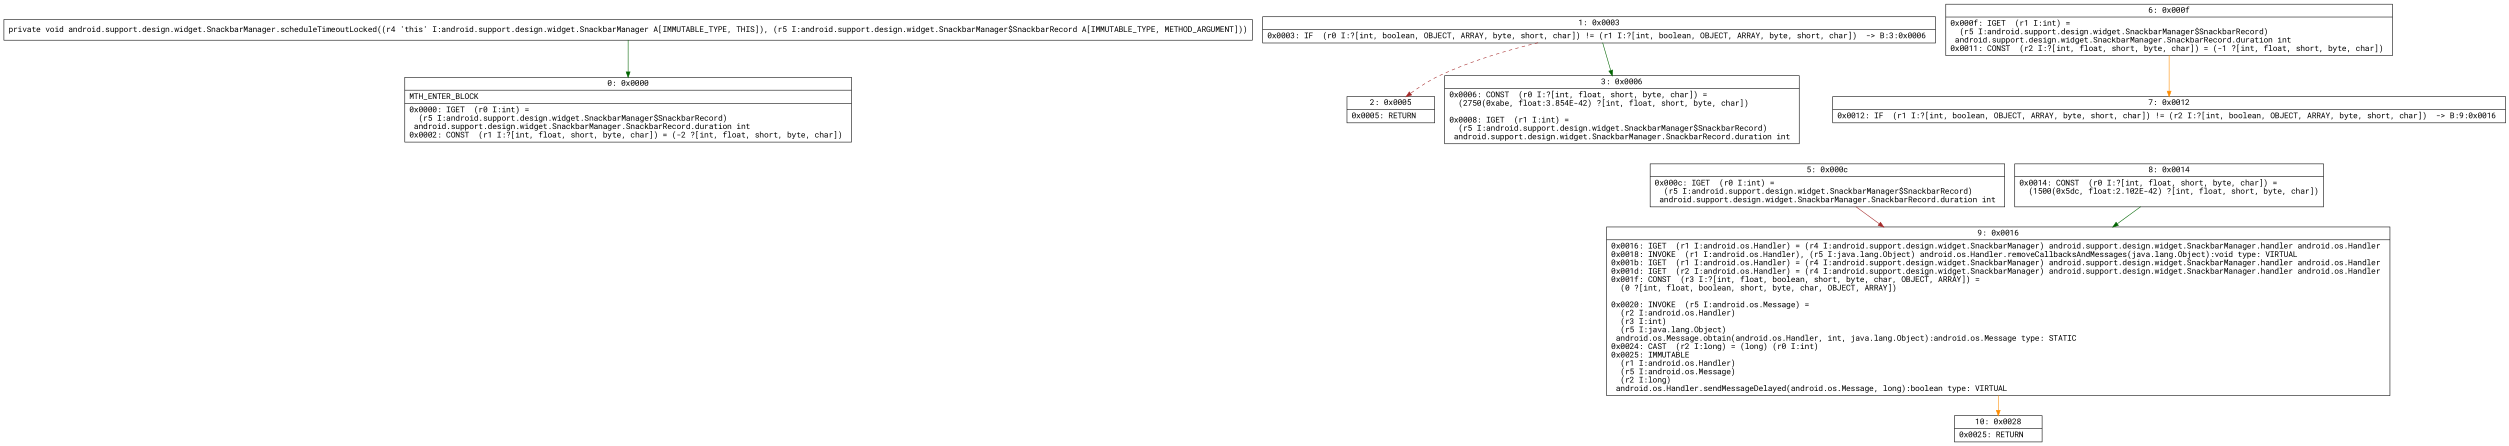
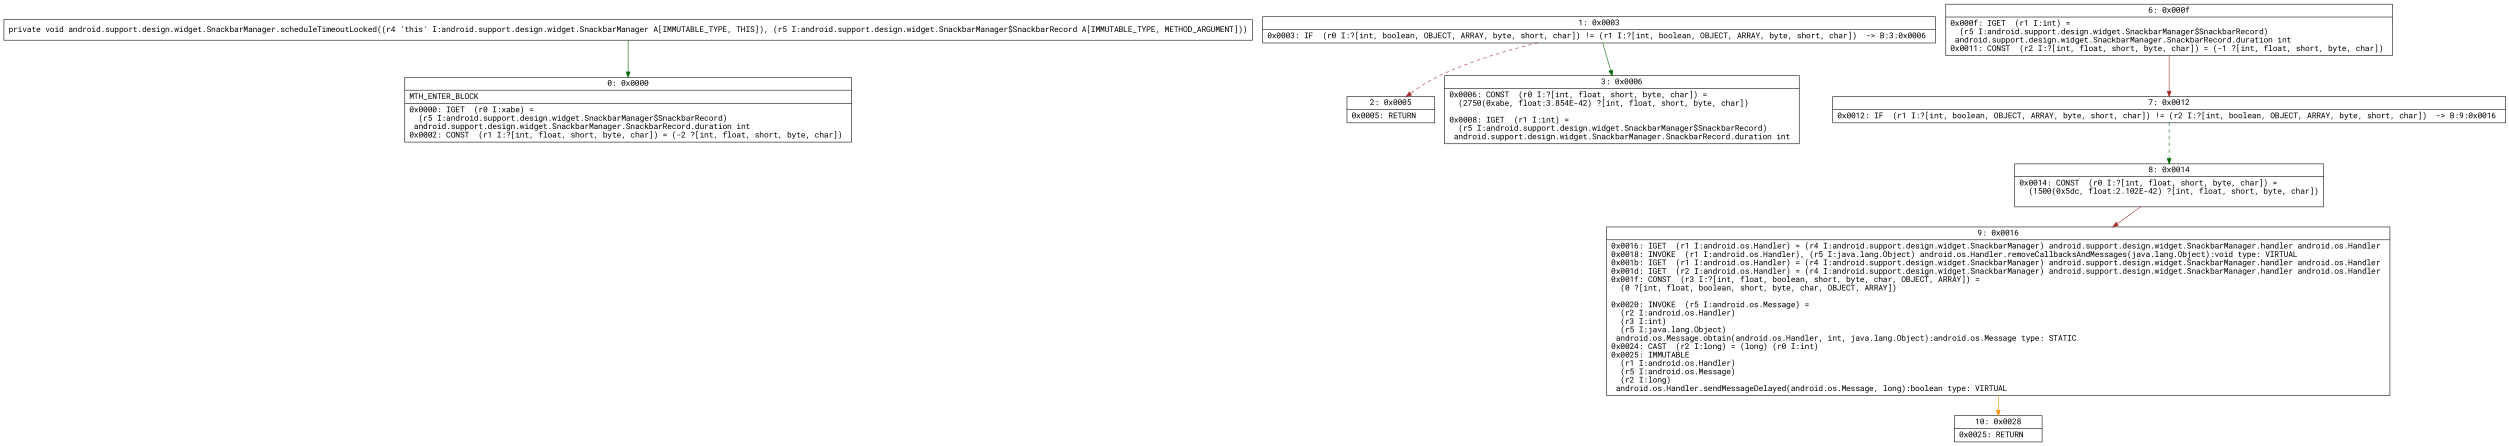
edge "6: 0x000f" -> "7: 0x0012": color darkorange -> brown
node "0: 0x0000": text "0x0000: IGET  (r0 I:int) =" -> "0x0000: IGET  (r0 I:xabe) ="
edge "7: 0x0012" -> "8: 0x0014": added
node "5: 0x000c": removed
edge "8: 0x0014" -> "9: 0x0016": color darkgreen -> brown
